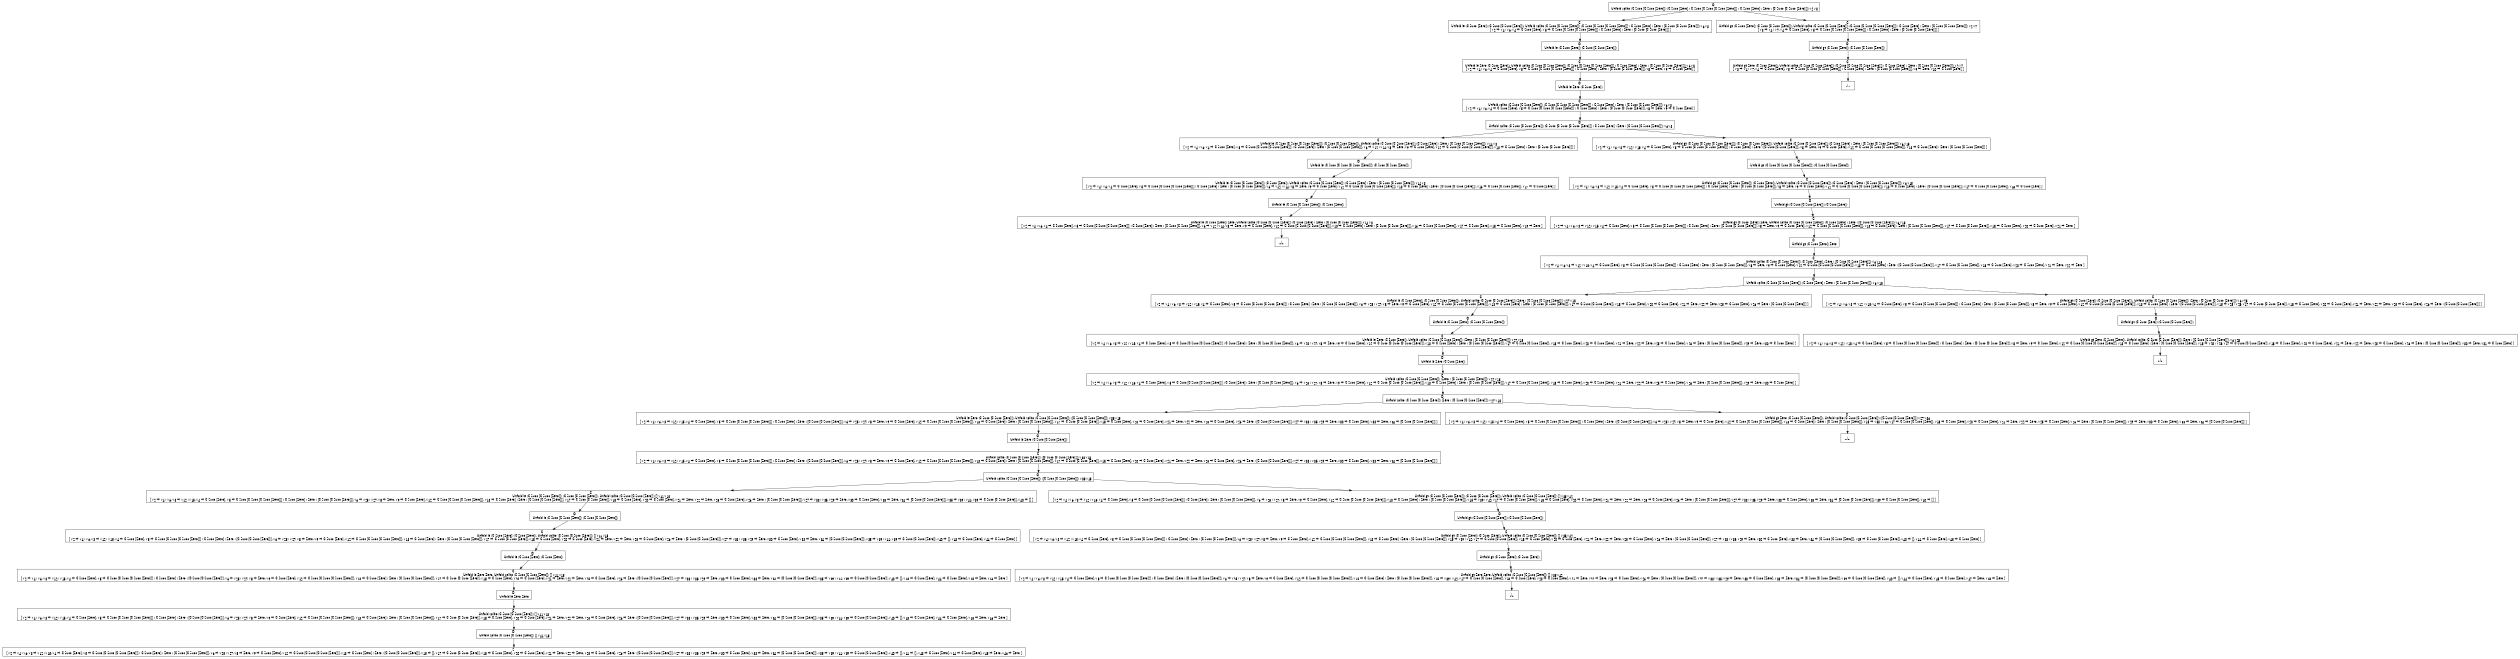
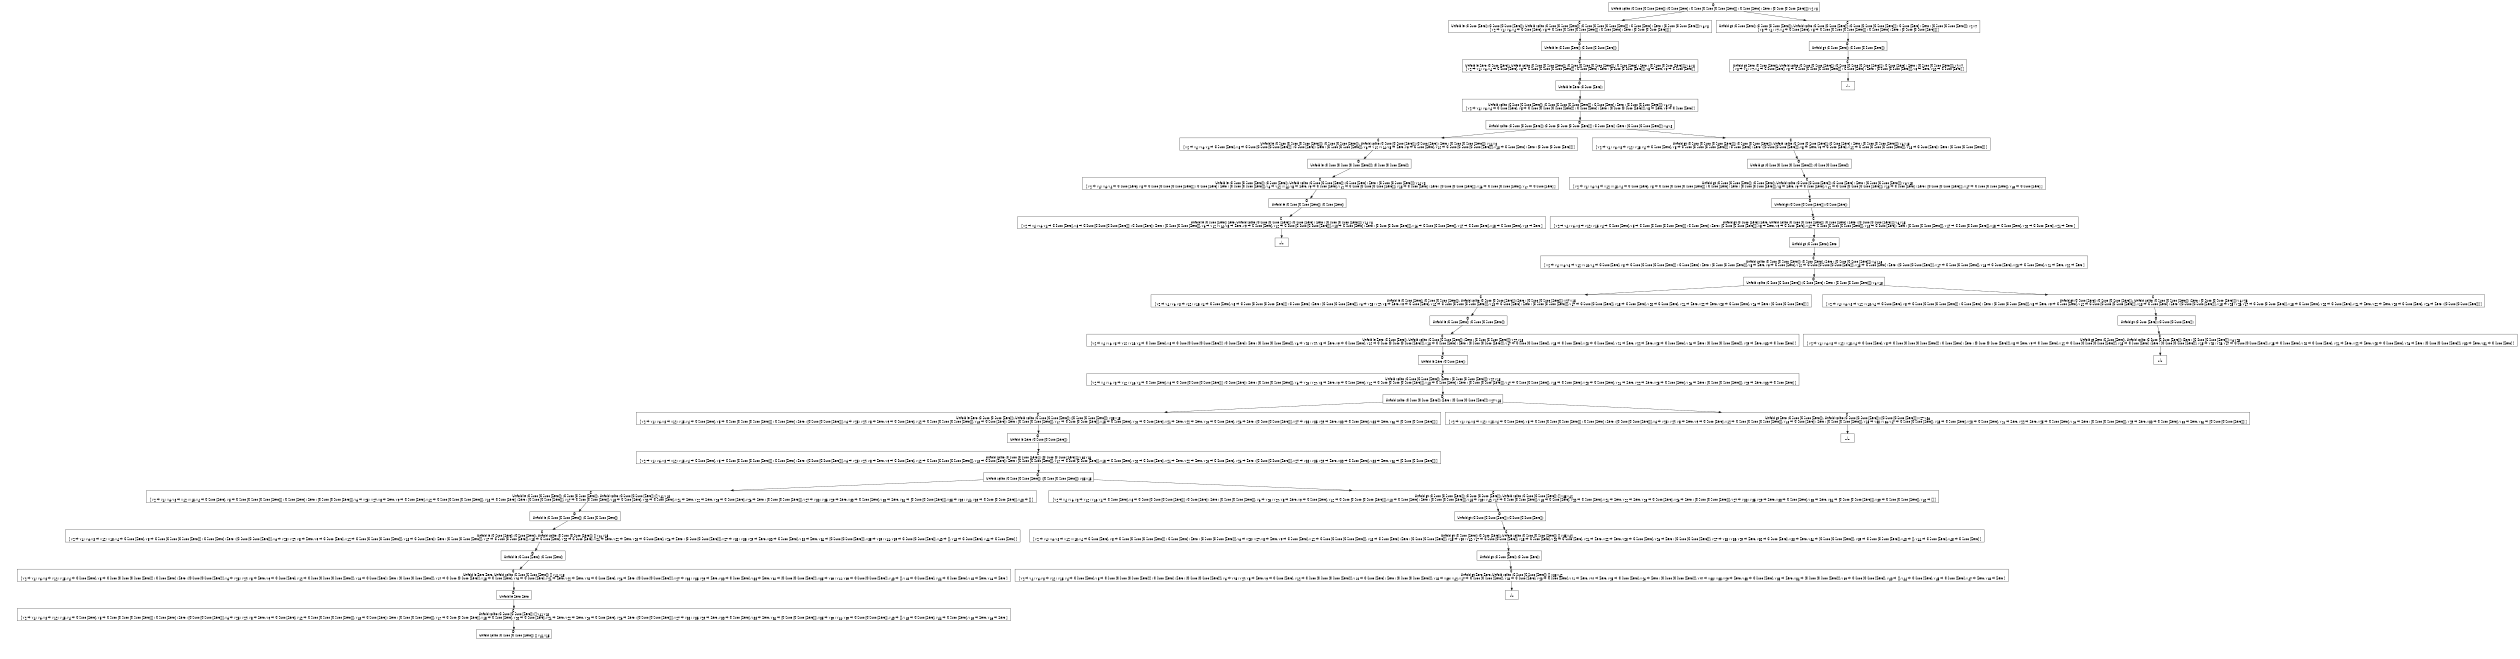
node "S": removed
